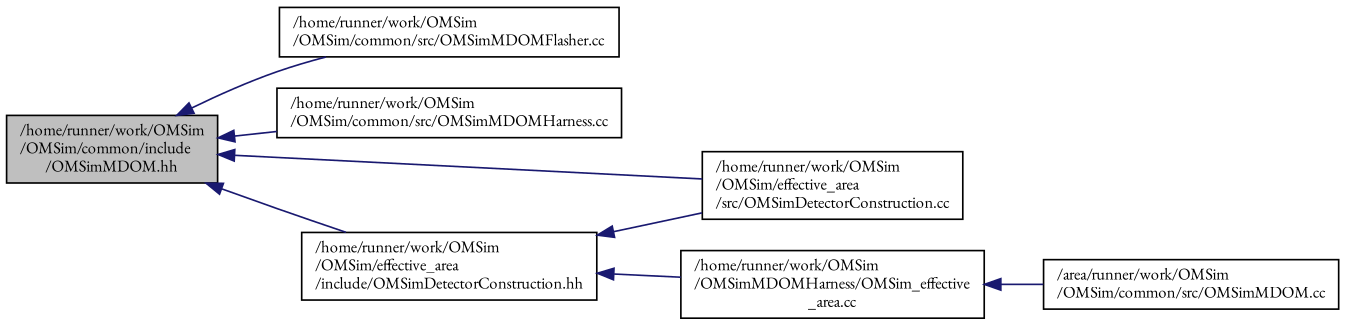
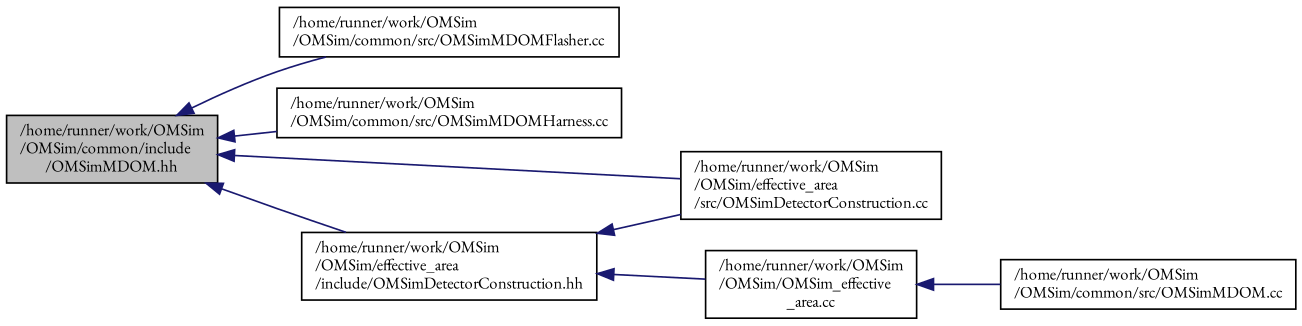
node "/home/runner/work/OMSim /OMSimMDOMHarness/OMSim_effective _area.cc": label "/home/runner/work/OMSim /OMSimMDOMHarness/OMSim_effective _area.cc" -> "/home/runner/work/OMSim /OMSim/OMSim_effective _area.cc"
node "/area/runner/work/OMSim /OMSim/common/src/OMSimMDOM.cc": label "/area/runner/work/OMSim /OMSim/common/src/OMSimMDOM.cc" -> "/home/runner/work/OMSim /OMSim/common/src/OMSimMDOM.cc"
